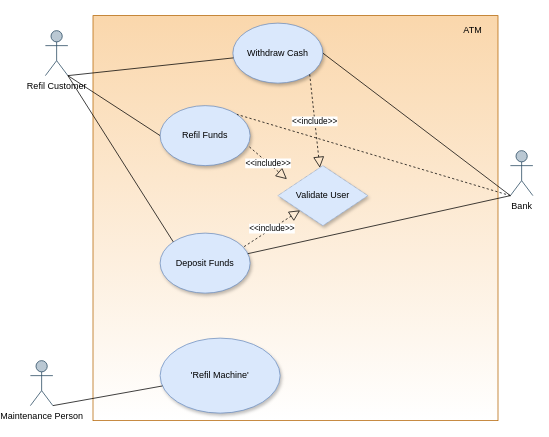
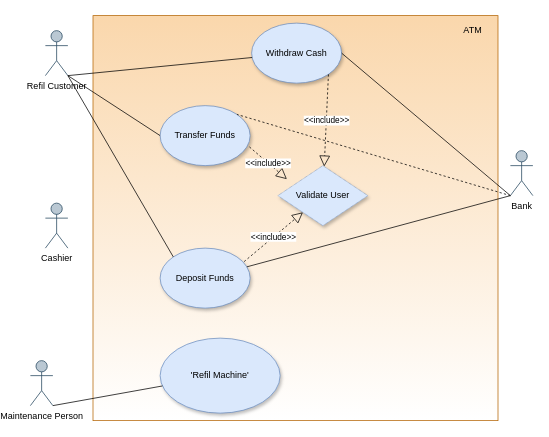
node "Withdraw Cash": moved (278, 53) -> (297, 53)
node "Refil Funds": label "Refil Funds" -> "Transfer Funds"
node "Cashier": added
node "Deposit Funds": moved (205, 263) -> (205, 278)
